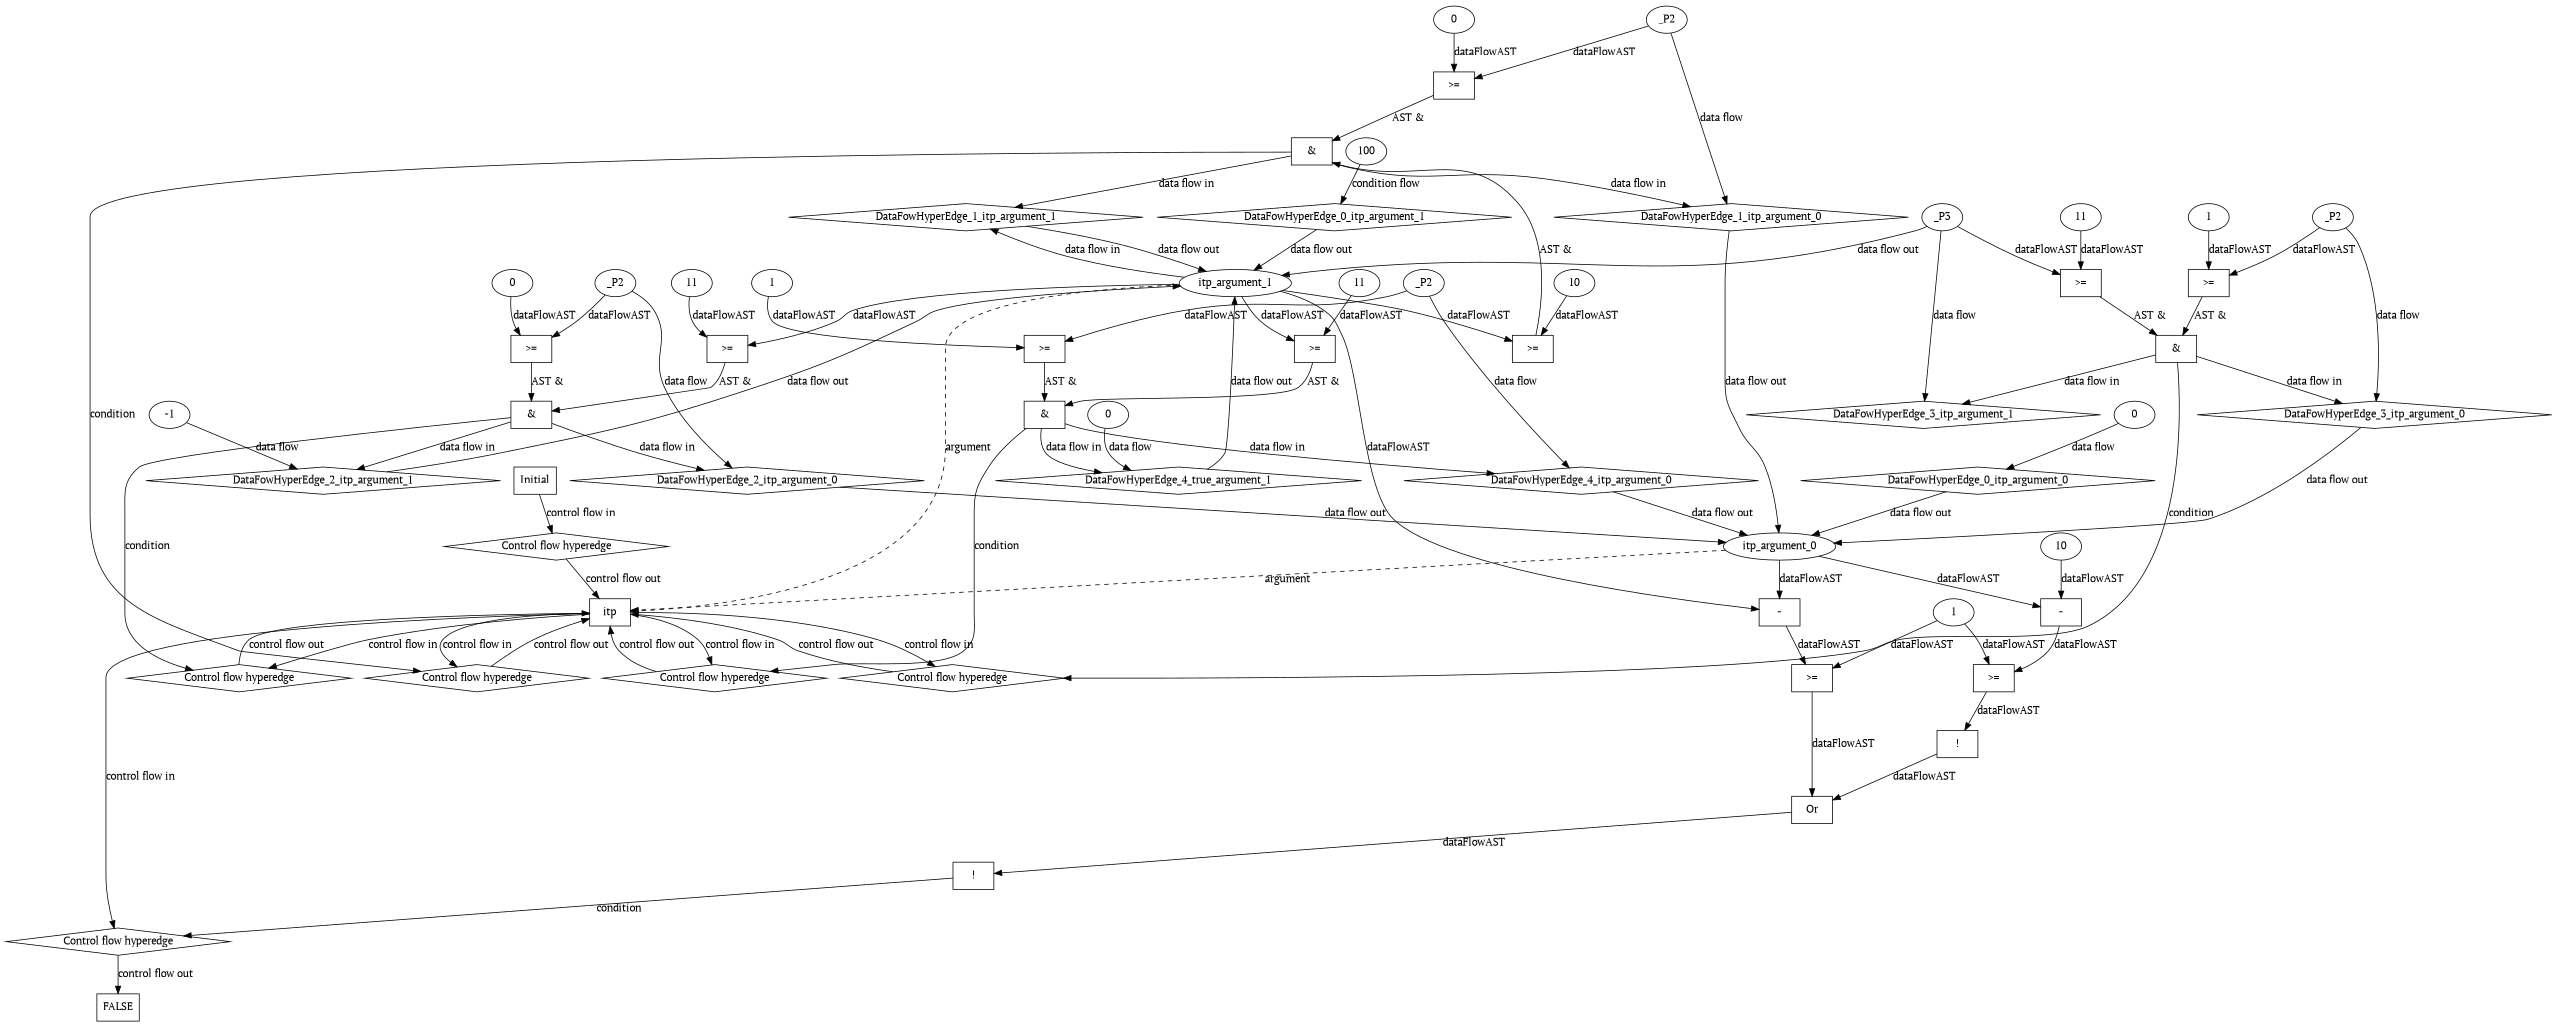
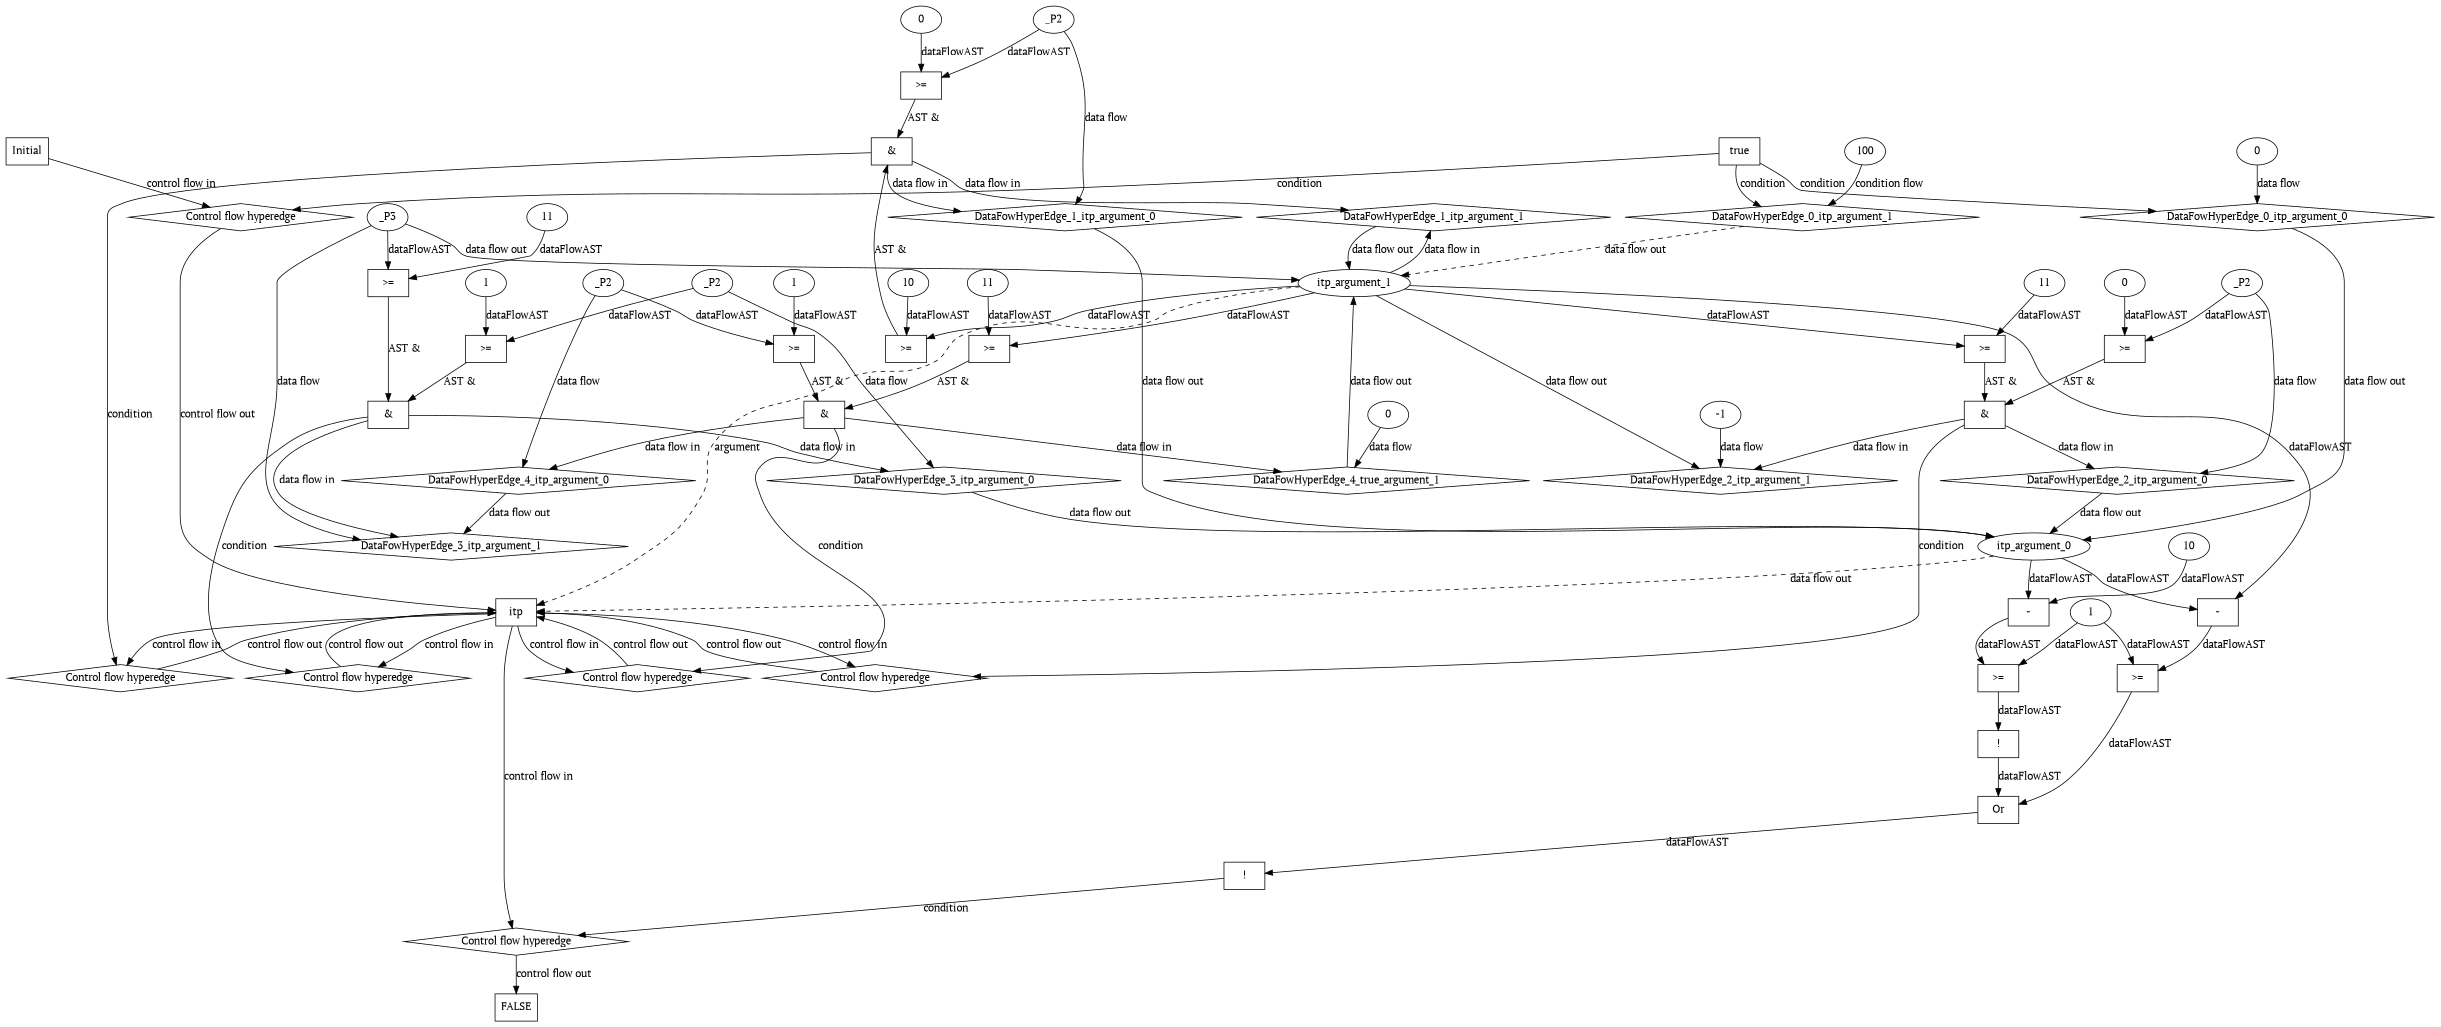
node "true": added
edge "DataFowHyperEdge_0_itp_argument_1" -> "itp_argument_1": style solid -> dashed
edge "DataFowHyperEdge_2_itp_argument_1" -> "itp_argument_1": reversed
edge "DataFowHyperEdge_4_itp_argument_0" -> "itp_argument_0": now "DataFowHyperEdge_4_itp_argument_0" -> "DataFowHyperEdge_3_itp_argument_1"
edge "itp_argument_0" -> "itp": label "argument" -> "data flow out"
